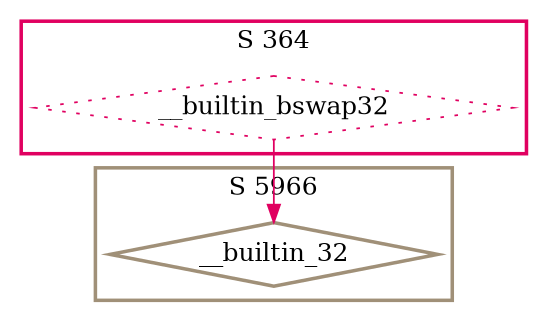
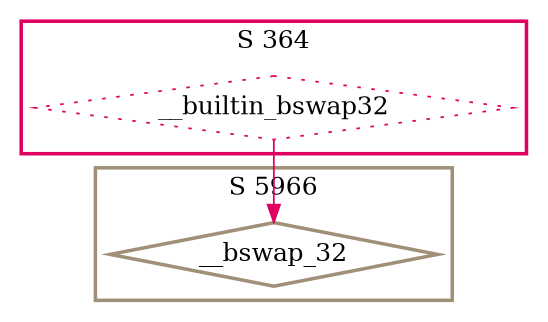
node "__builtin_32": label "__builtin_32" -> "__bswap_32"
